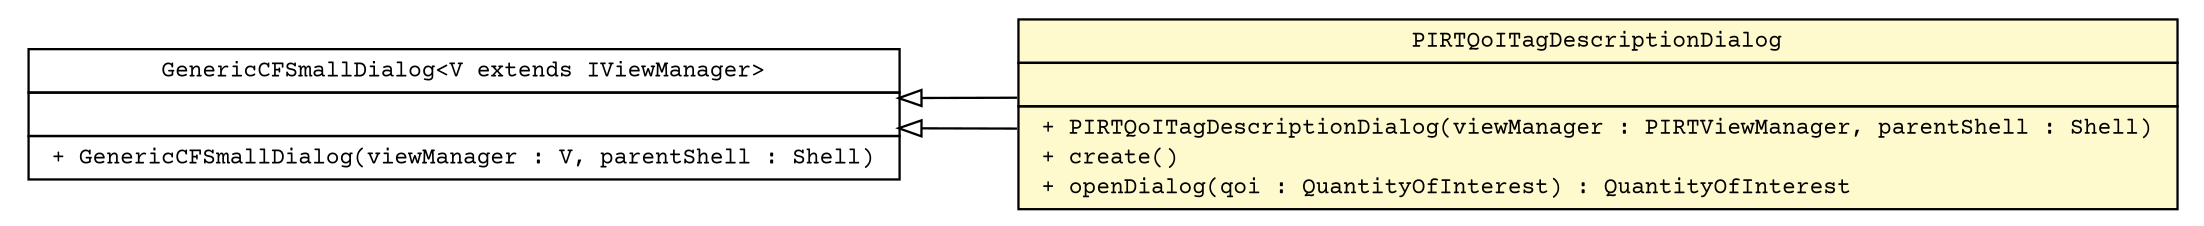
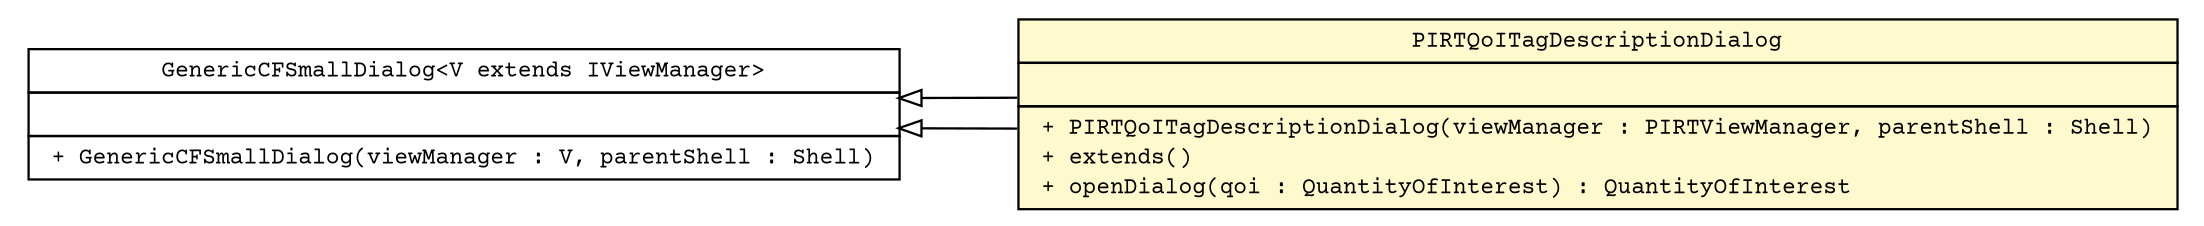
node "PIRTQoITagDescriptionDialog": text "+ create()" -> "+ extends()"
